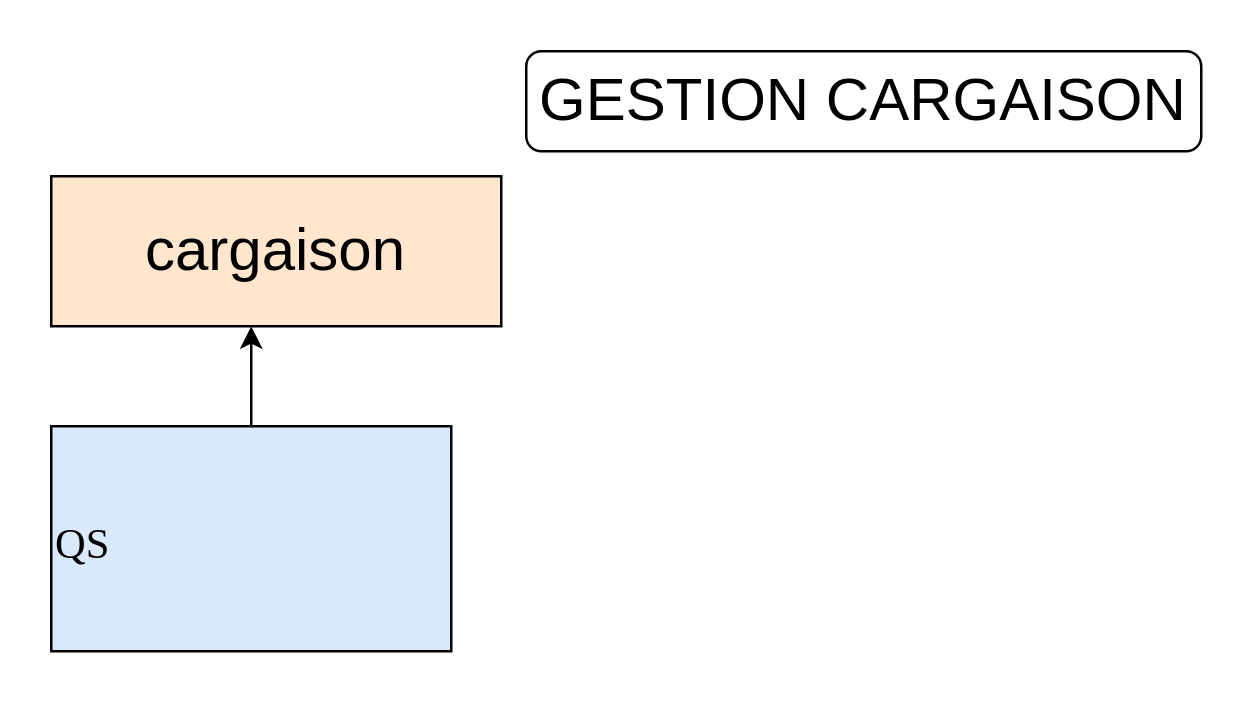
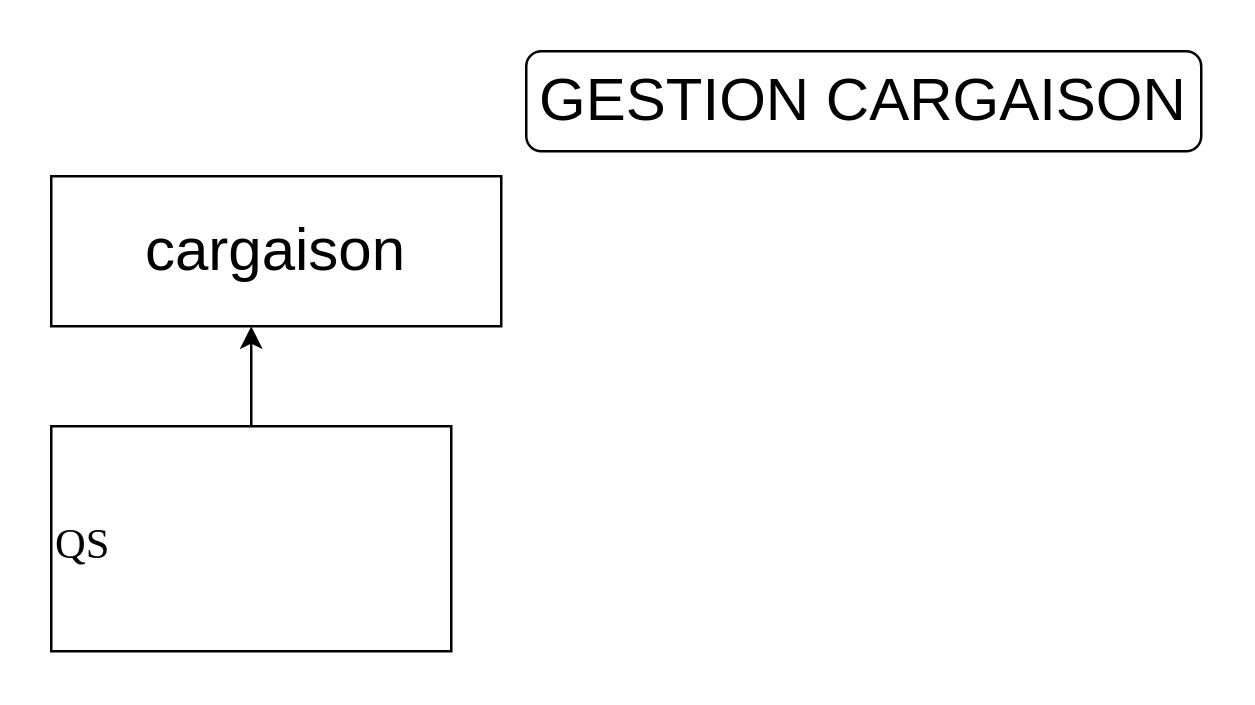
node "cargaison": fillcolor #ffe6cc -> #ffffff
node "QS": fillcolor #dae8fc -> #ffffff
